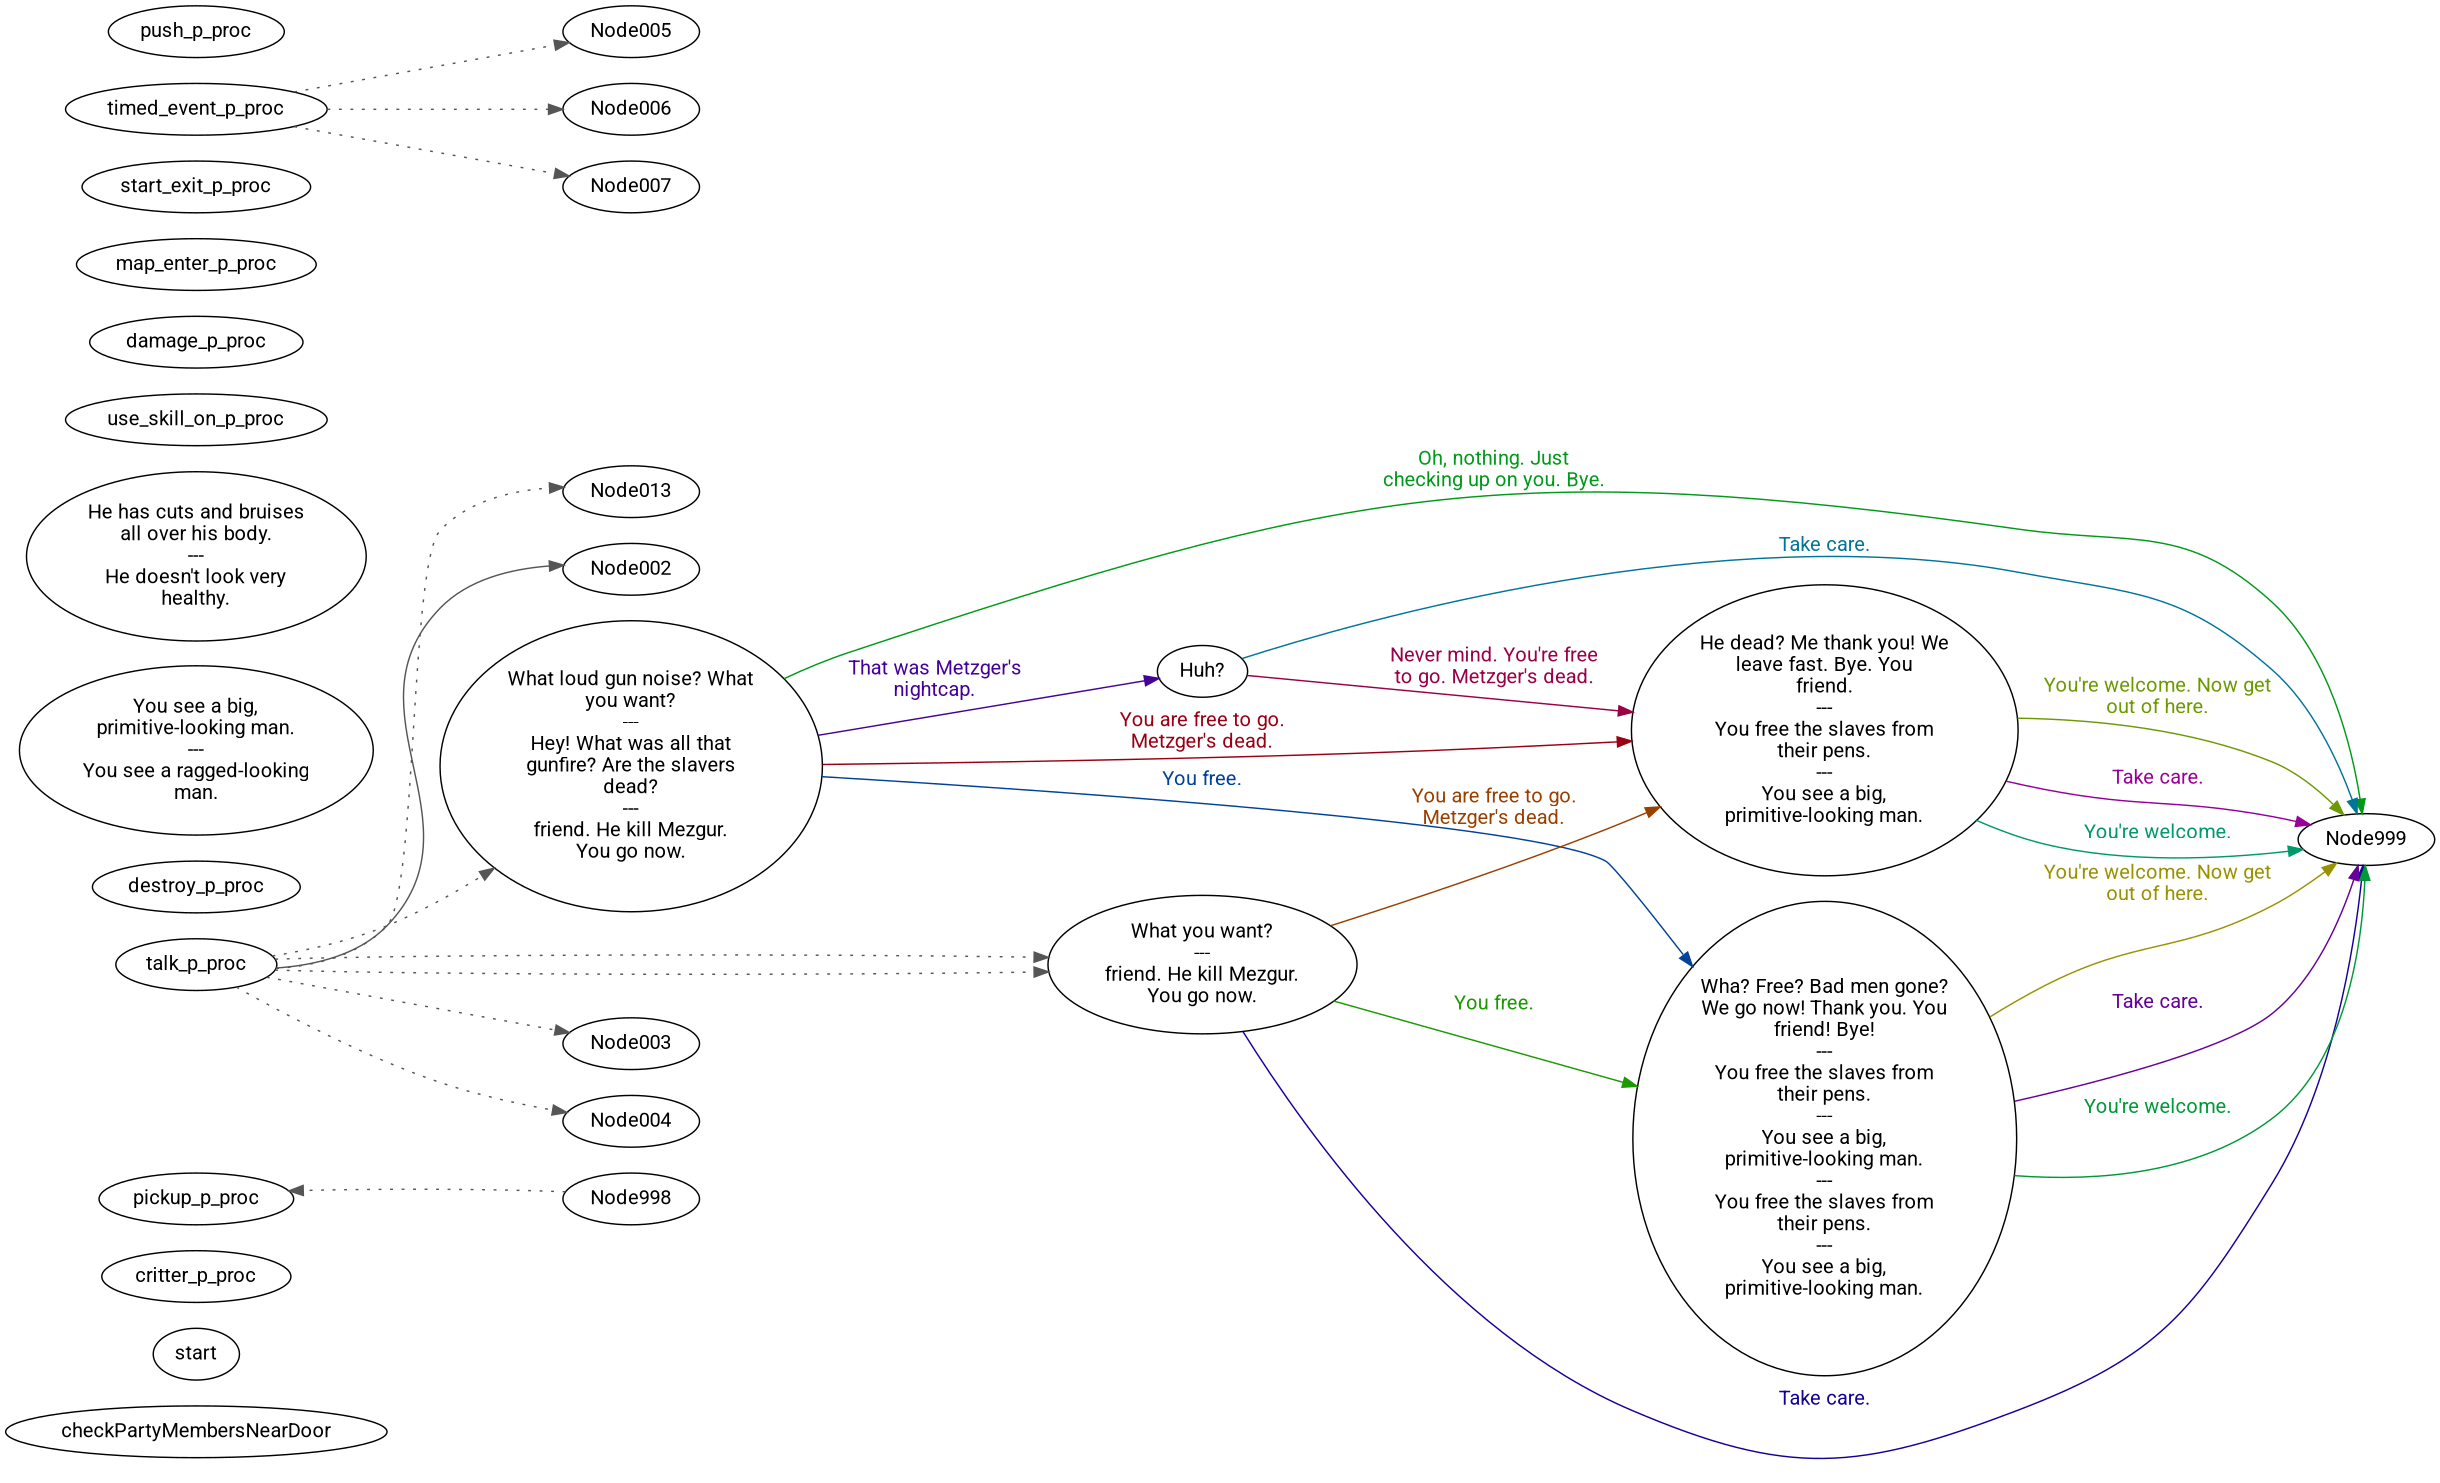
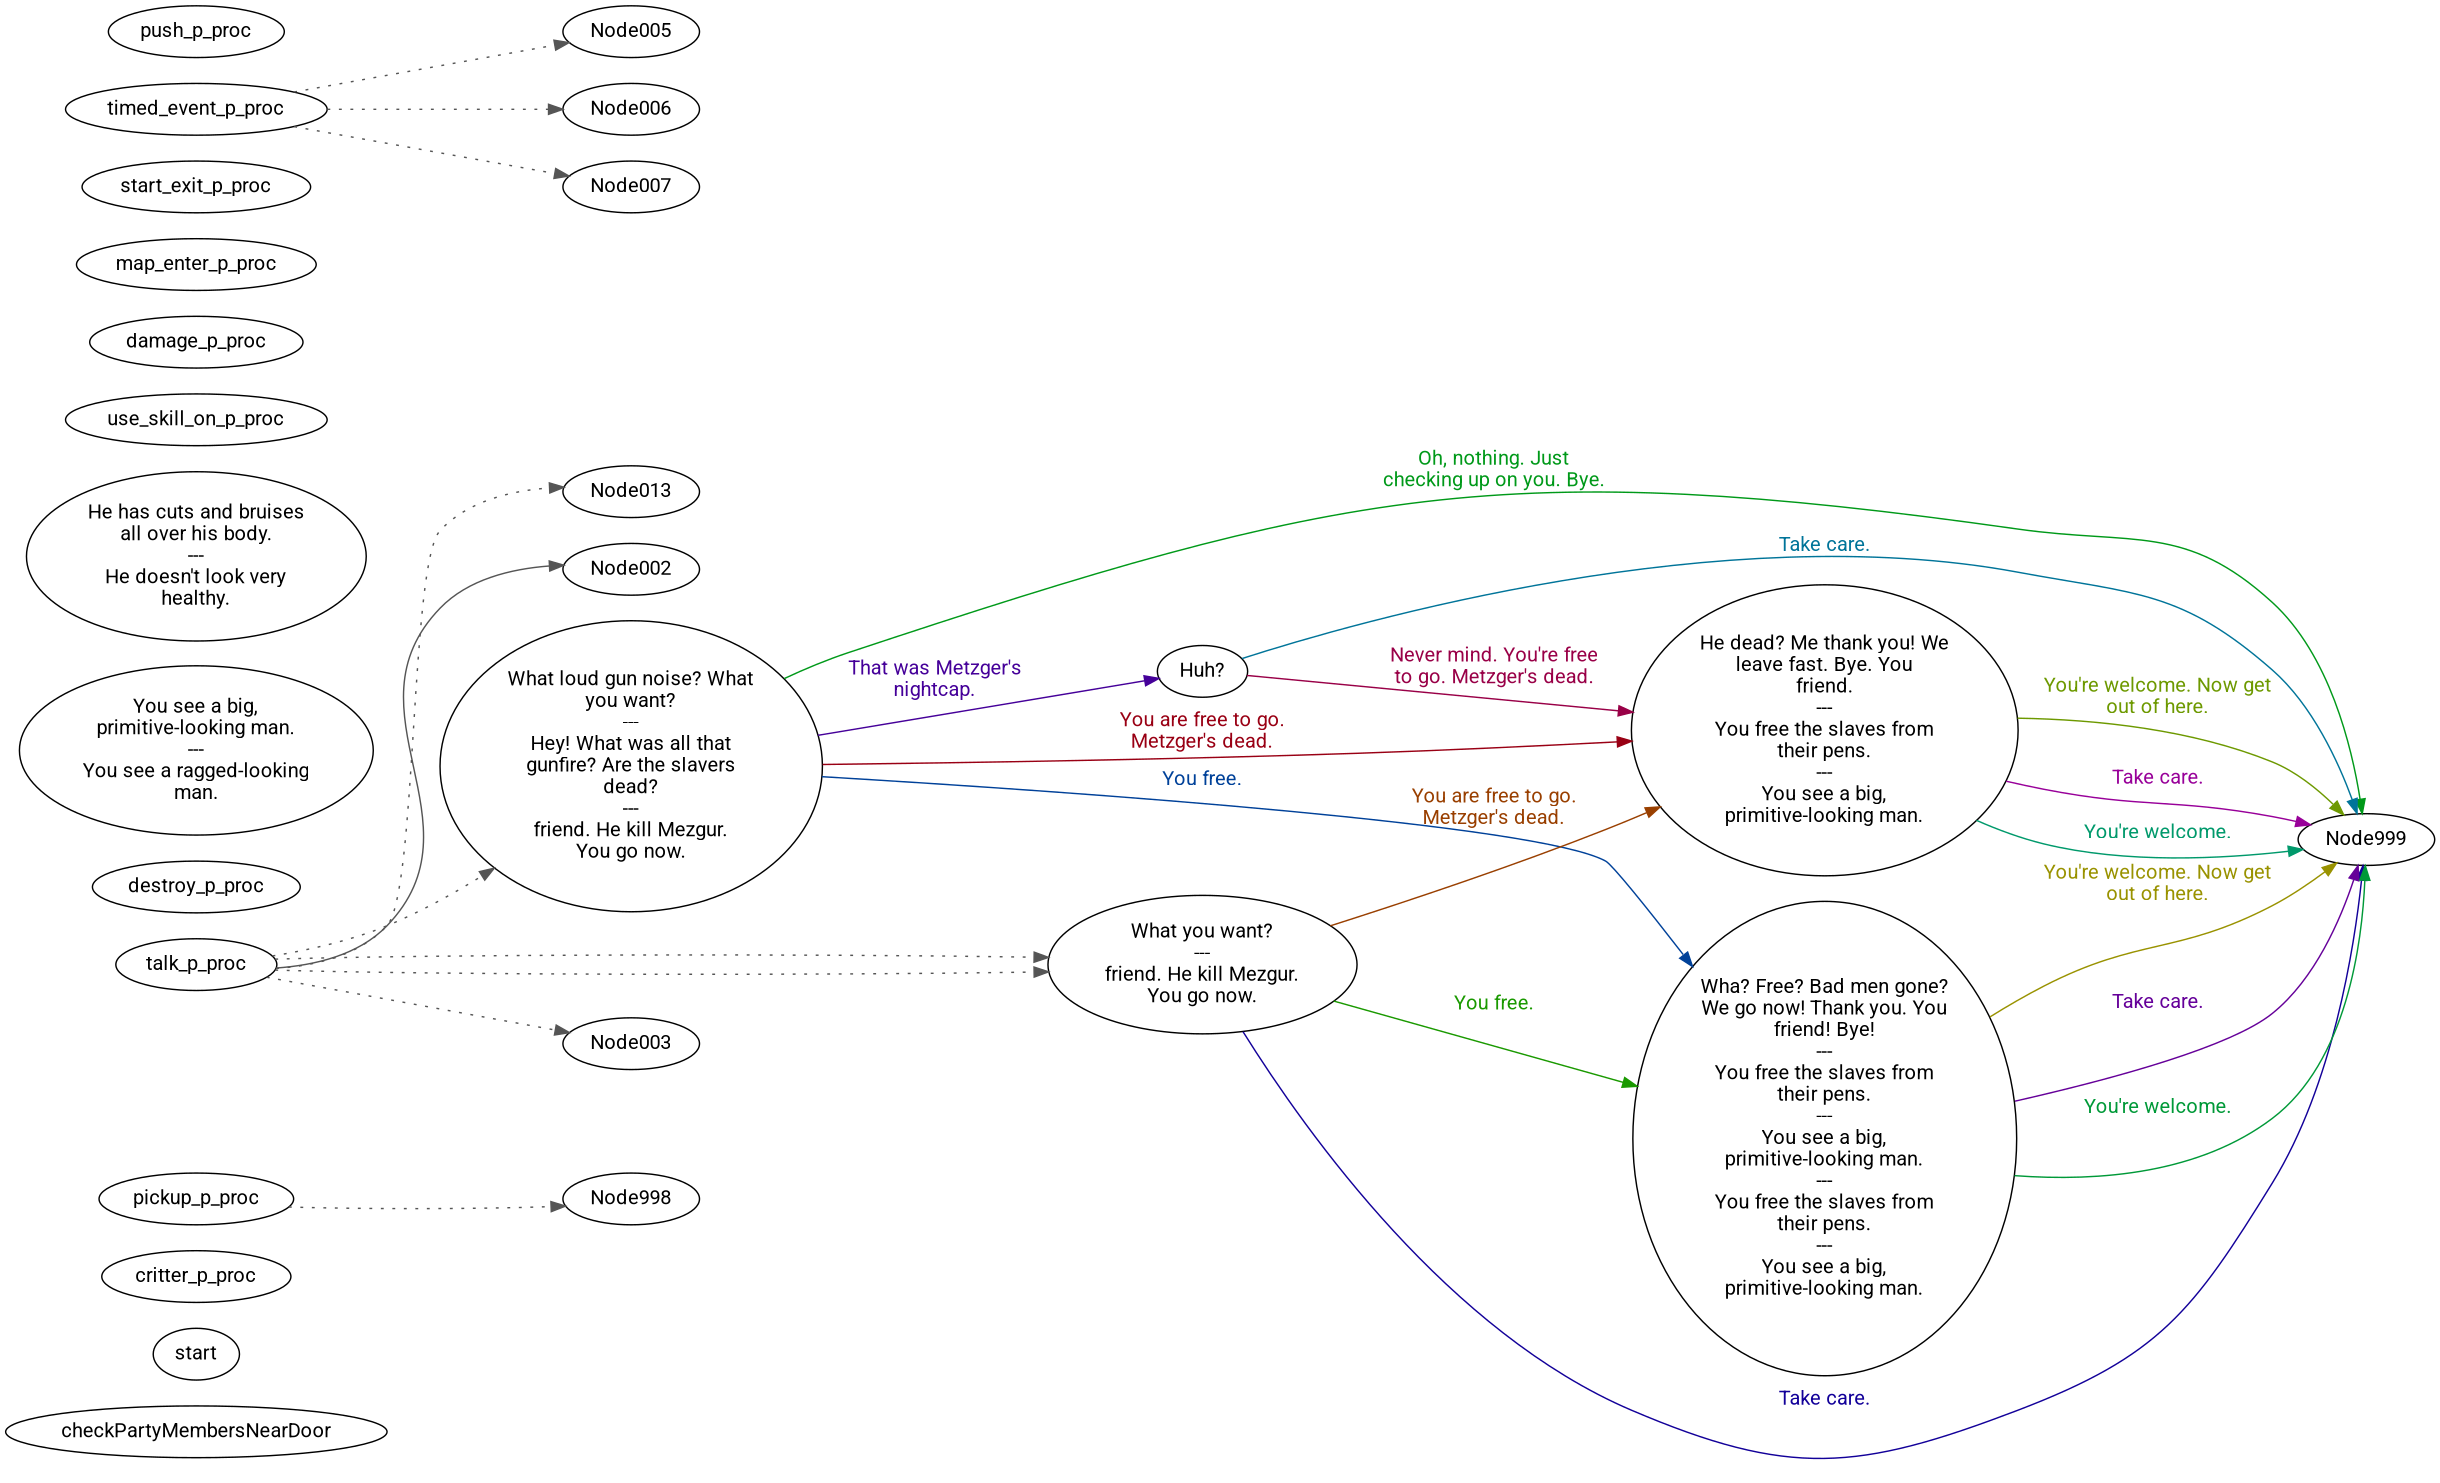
node "Node004": removed
edge "Node998" -> "pickup_p_proc": reversed
